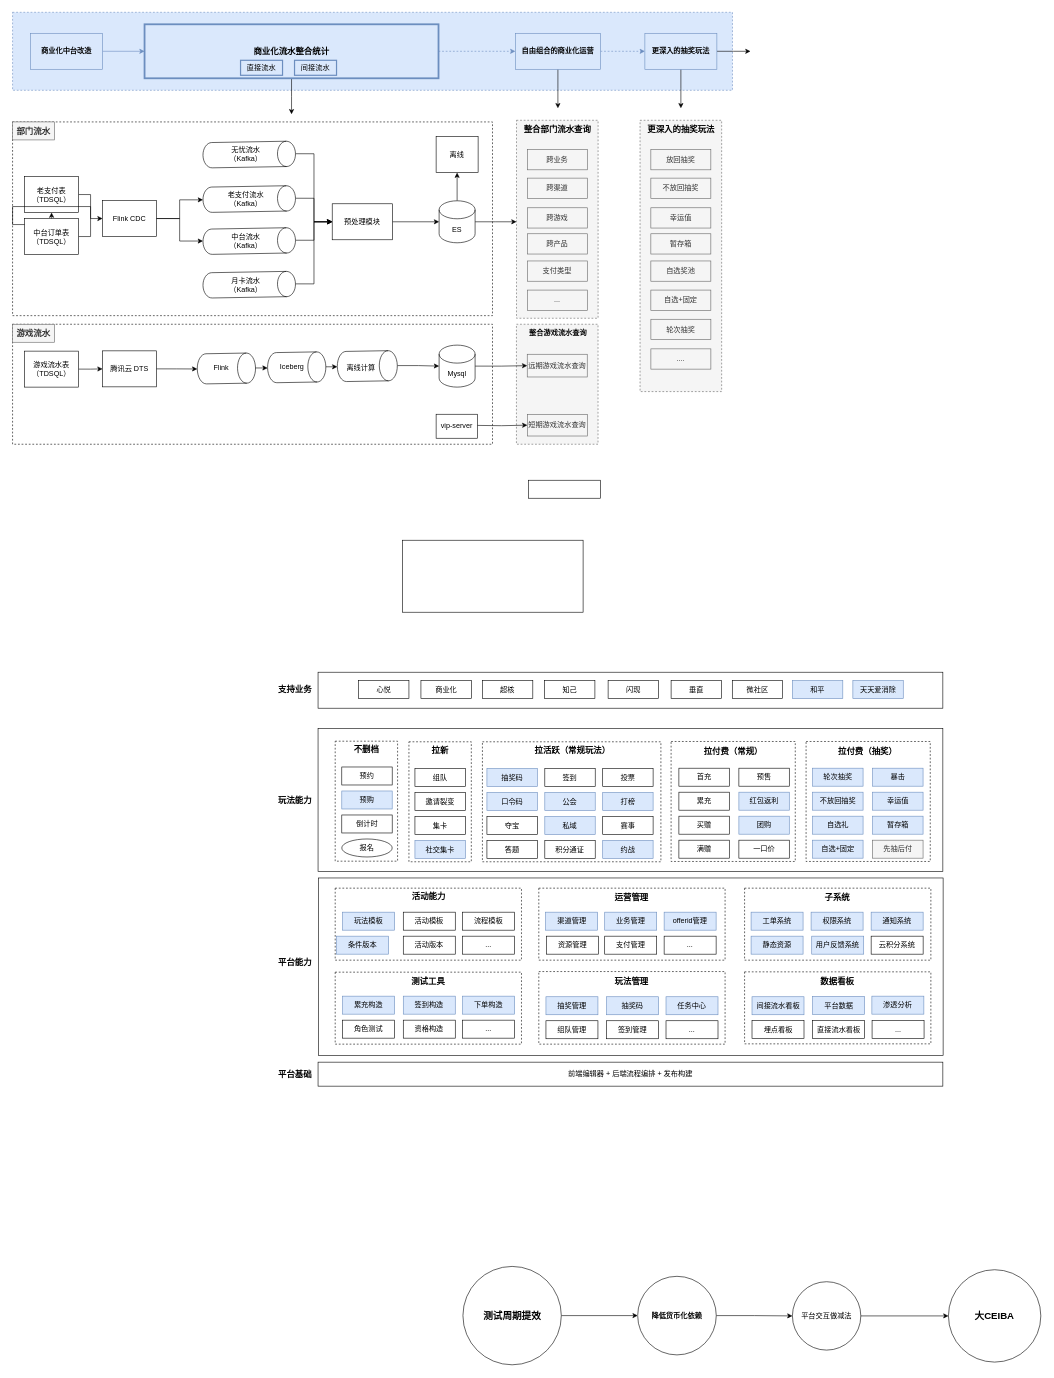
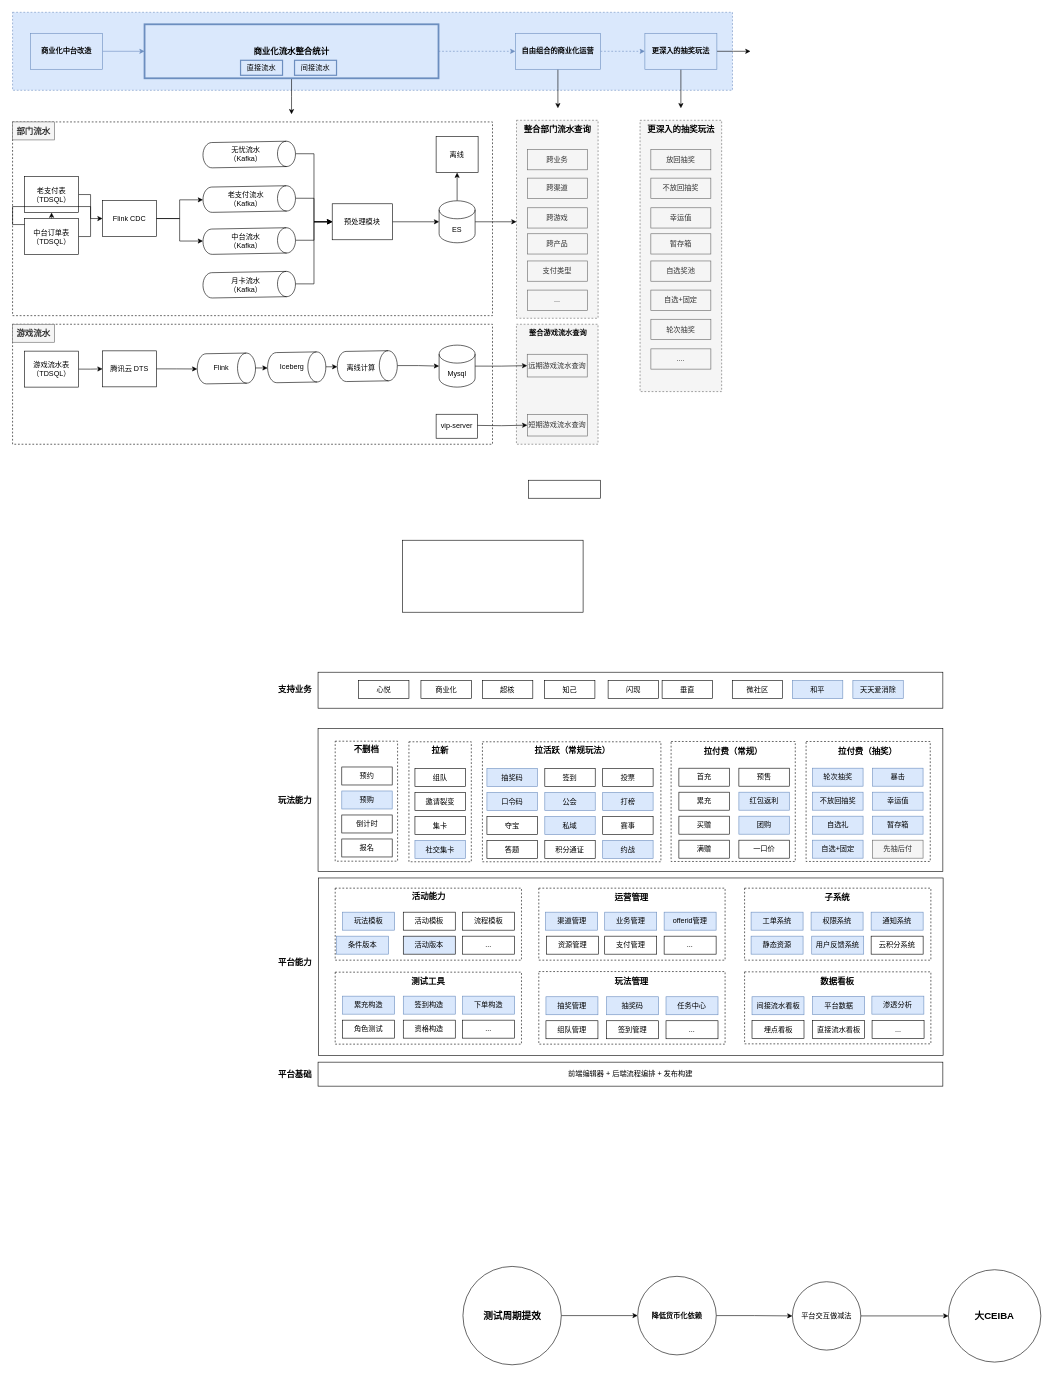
node "垂直": moved (696, 690) -> (687, 690)
node "报名": shape ellipse -> rectangle
node "活动版本": fillcolor #ffffff -> #dae8fc
